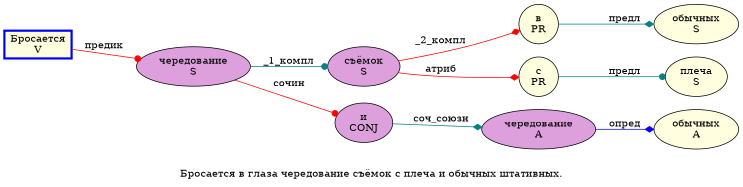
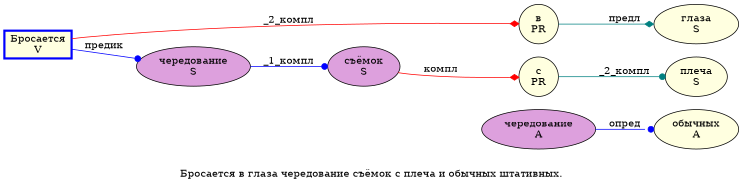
node "обычных S": label "обычных S" -> "глаза S"
edge "съёмок S" -> "в PR": now "Бросается V" -> "в PR"
edge "Бросается V" -> "чередование S": color red -> blue
edge "чередование S" -> "съёмок S": color teal -> blue
edge "съёмок S" -> "с PR": label "атриб" -> "компл"
edge "с PR" -> "плеча S": label "предл" -> "_2_компл"
node "и CONJ": removed
edge "чередование A" -> "обычных A": arrowhead diamond -> dot
